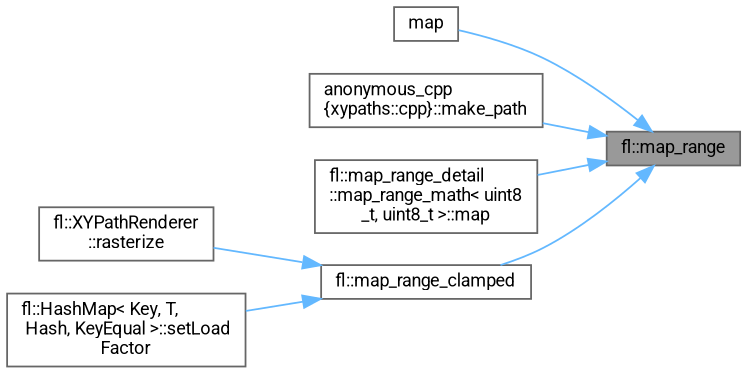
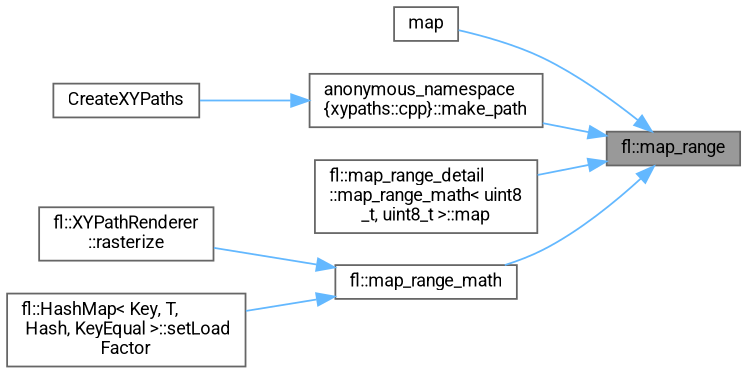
node "CreateXYPaths": added
node "anonymous_cpp {xypaths::cpp}::make_path": label "anonymous_cpp {xypaths::cpp}::make_path" -> "anonymous_namespace {xypaths::cpp}::make_path"
node "fl::map_range_clamped": label "fl::map_range_clamped" -> "fl::map_range_math"
